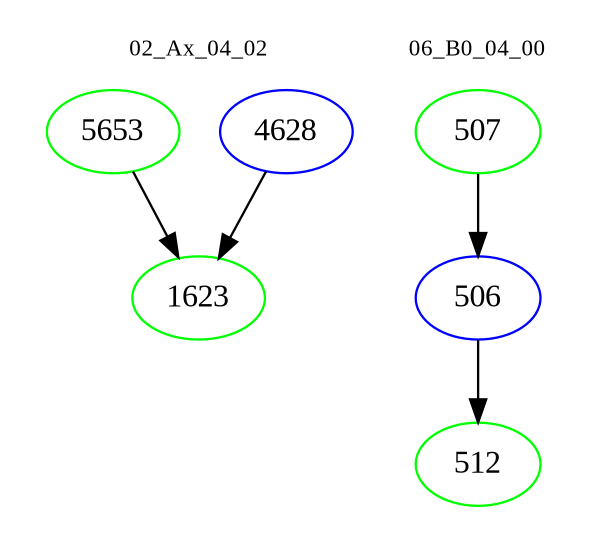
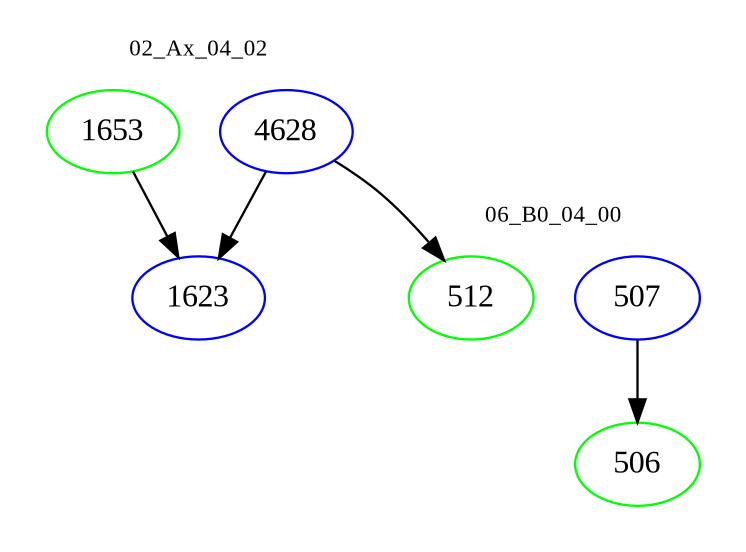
node "5653": label "5653" -> "1653"
node "507": color green -> blue
node "1623": color green -> blue
node "506": color blue -> green
edge "506" -> "512": now "4628" -> "512"
